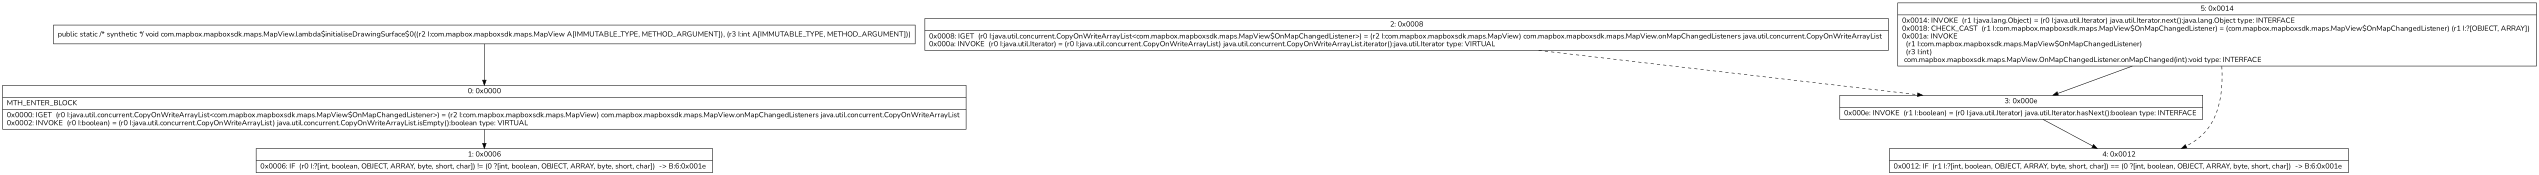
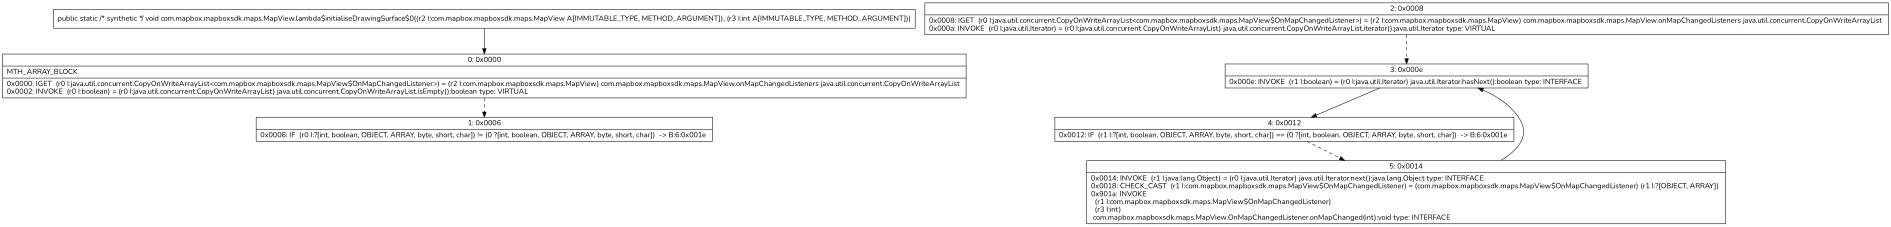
node "5: 0x0014": text "0x001a: INVOKE" -> "0x901a: INVOKE"
node "0: 0x0000": text "MTH_ENTER_BLOCK" -> "MTH_ARRAY_BLOCK"
edge "5: 0x0014" -> "4: 0x0012": reversed
edge "0: 0x0000" -> "1: 0x0006": style solid -> dashed
